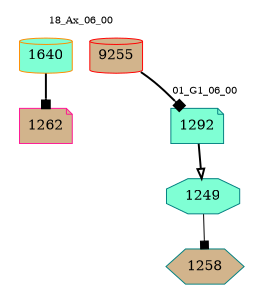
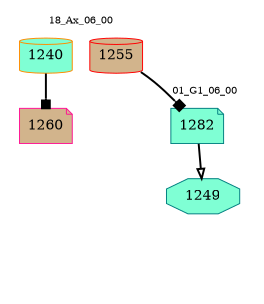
node "1640": label "1640" -> "1240"
node "9255": label "9255" -> "1255"
node "1262": label "1262" -> "1260"
node "1292": label "1292" -> "1282"
node "1258": removed
